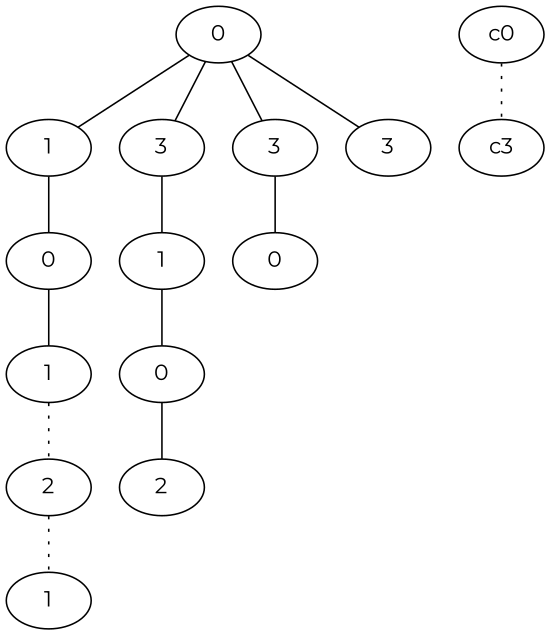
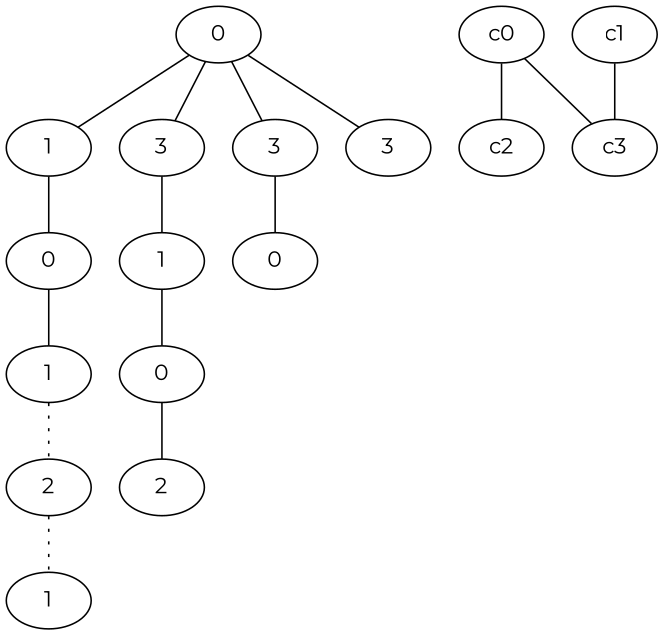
node "c1": added
edge "c0" -- "c3": style dotted -> solid
node "c2": added
